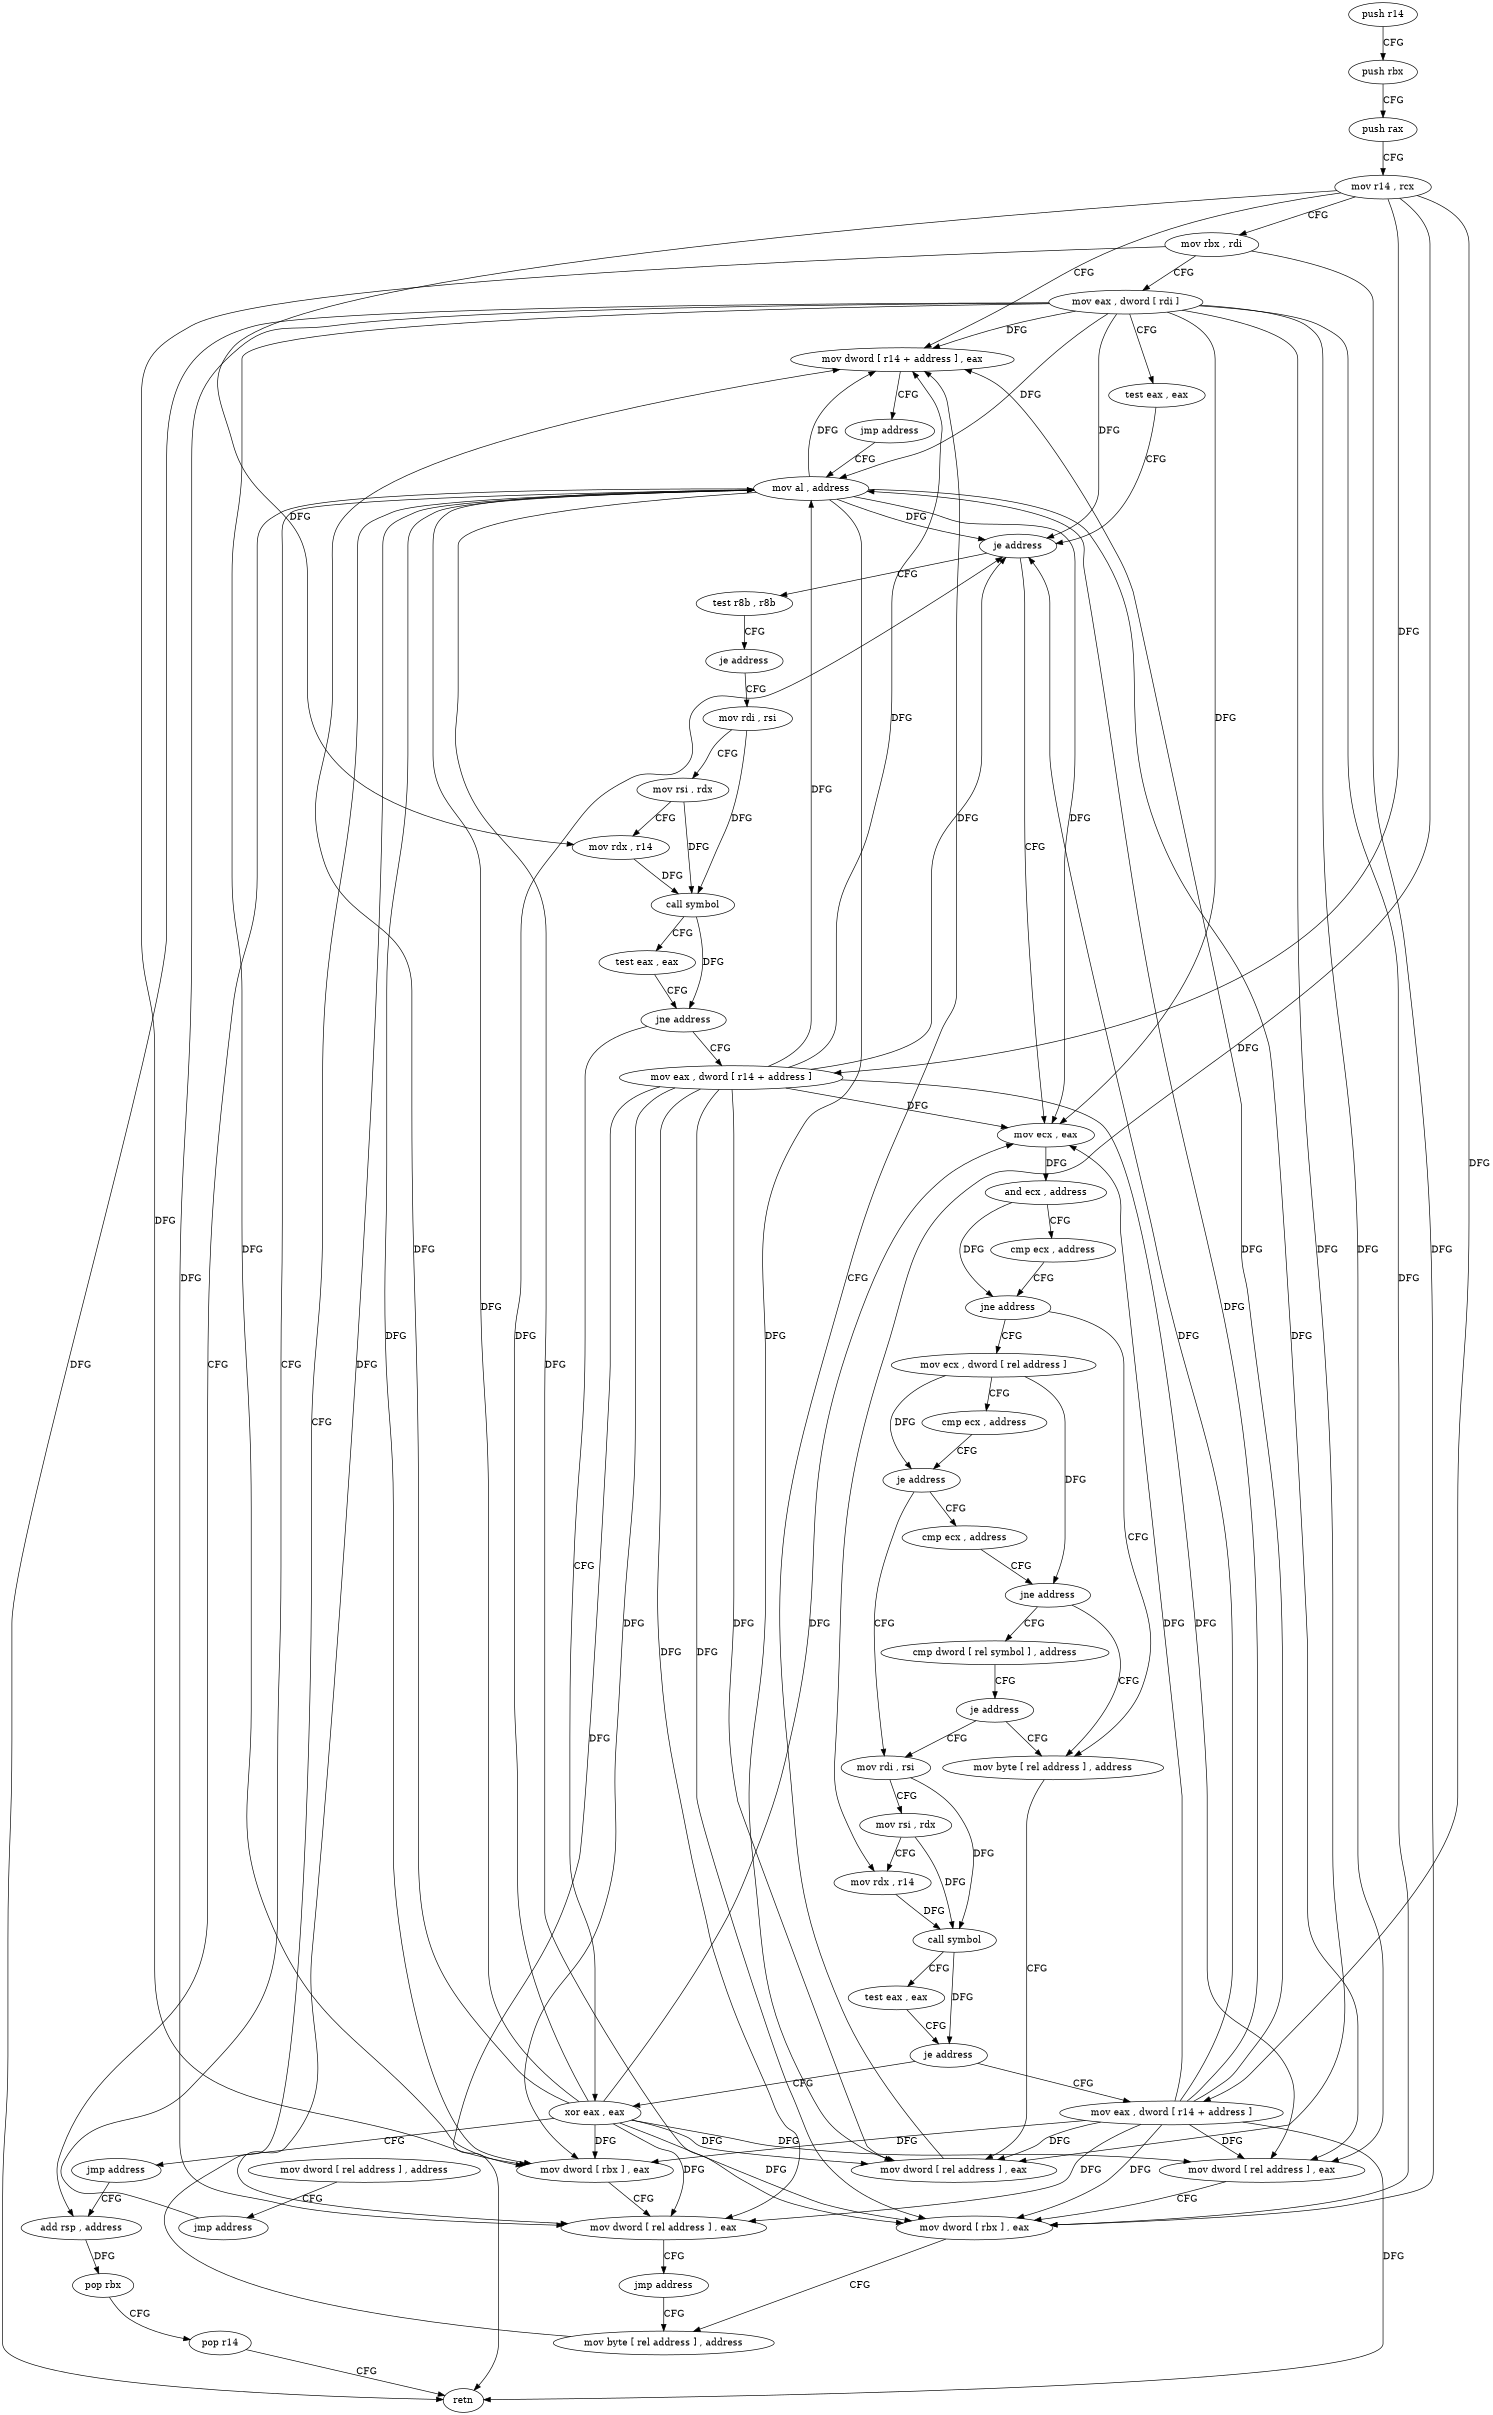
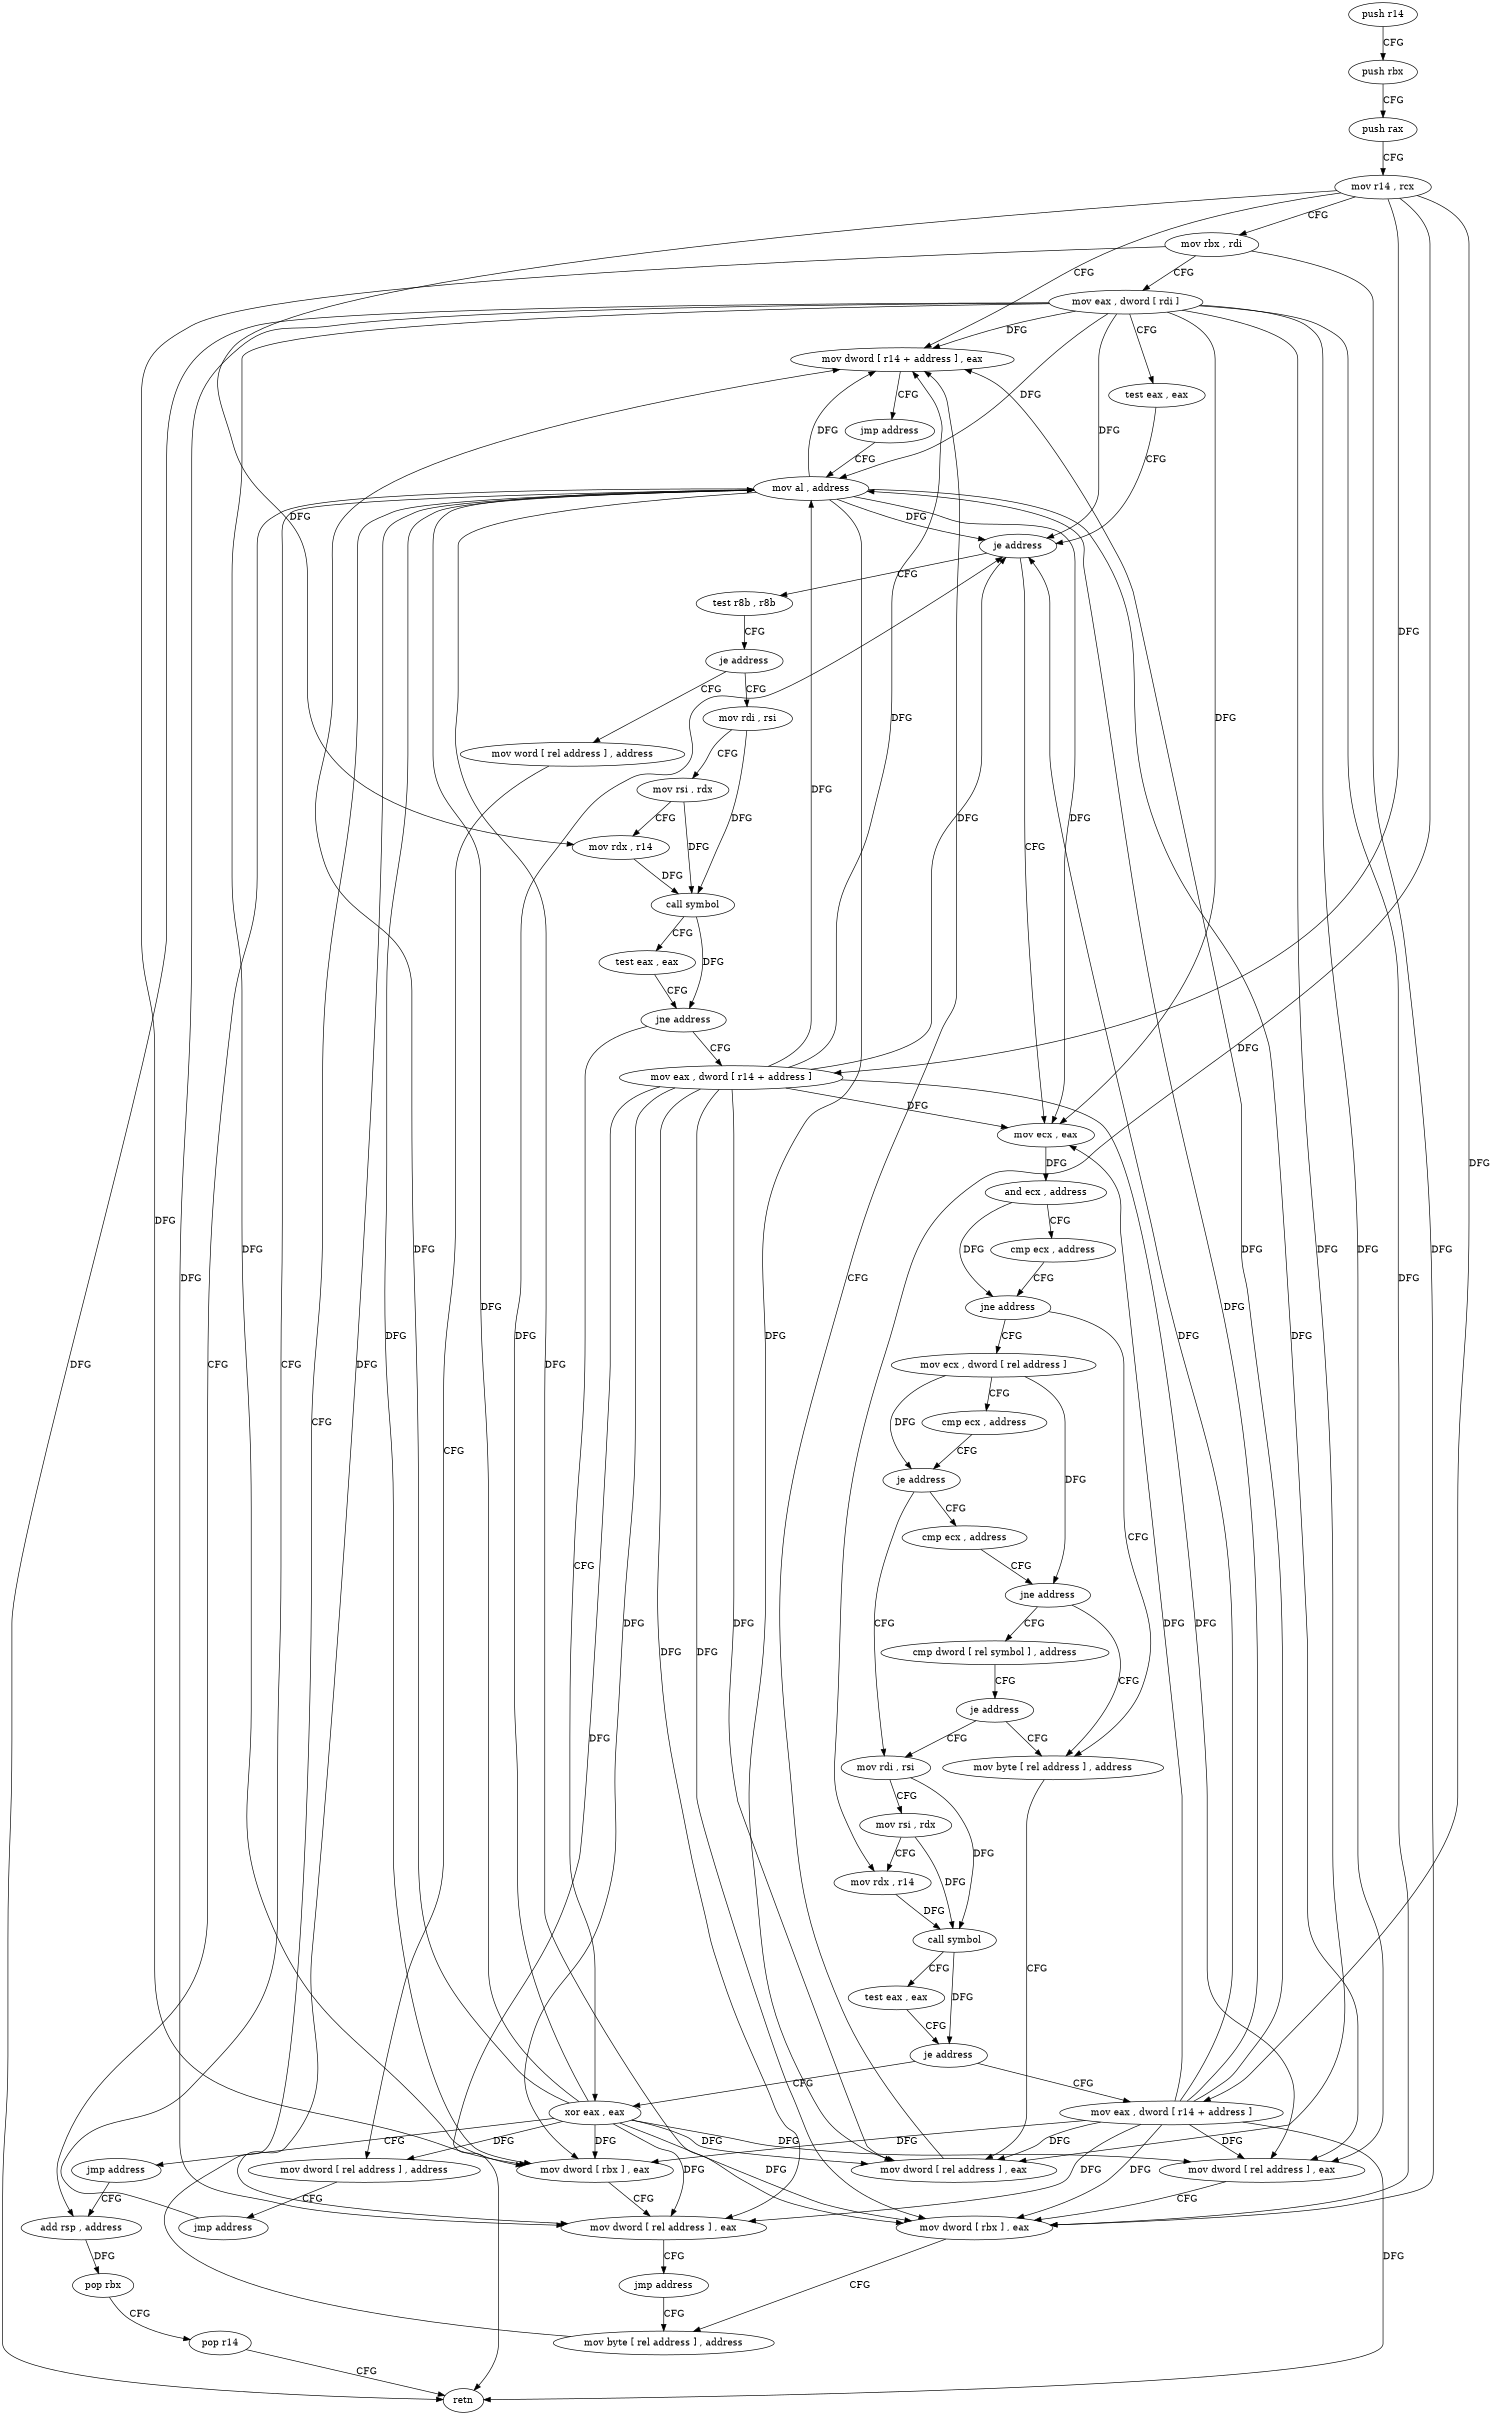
node "mov word [ rel address ] , address": added
edge "xor eax , eax" -> "mov ecx , eax": now "xor eax , eax" -> "mov dword [ rel address ] , address"
